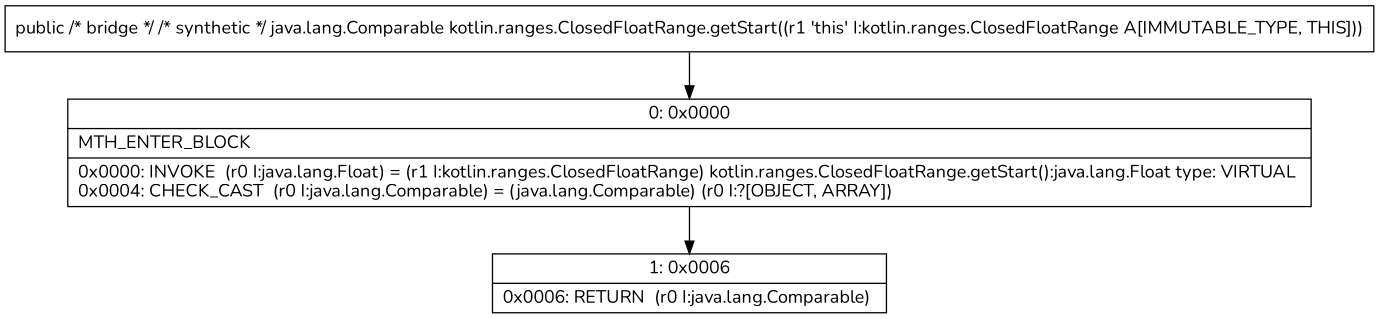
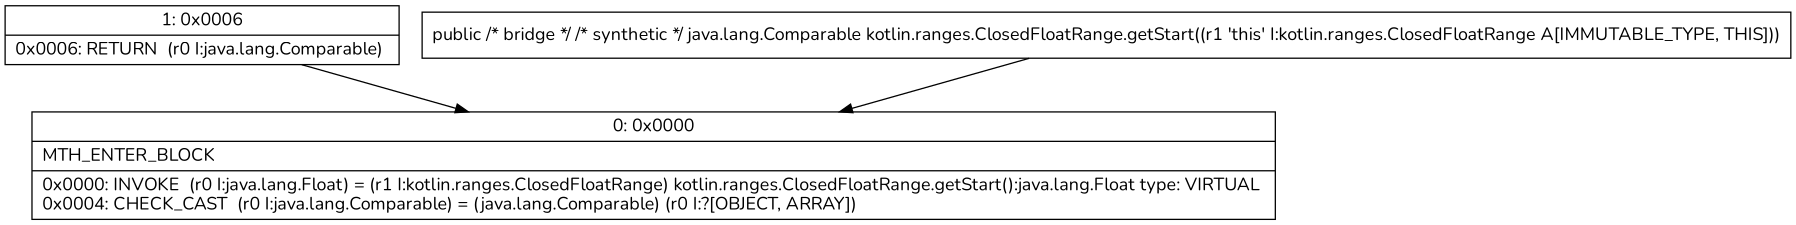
edge "0: 0x0000" -> "1: 0x0006": reversed
